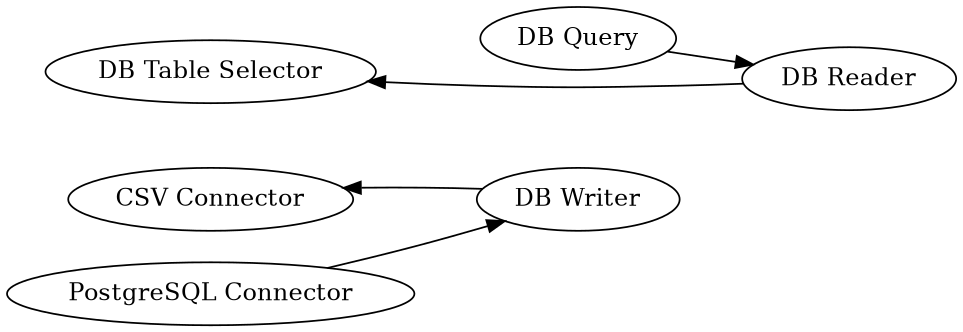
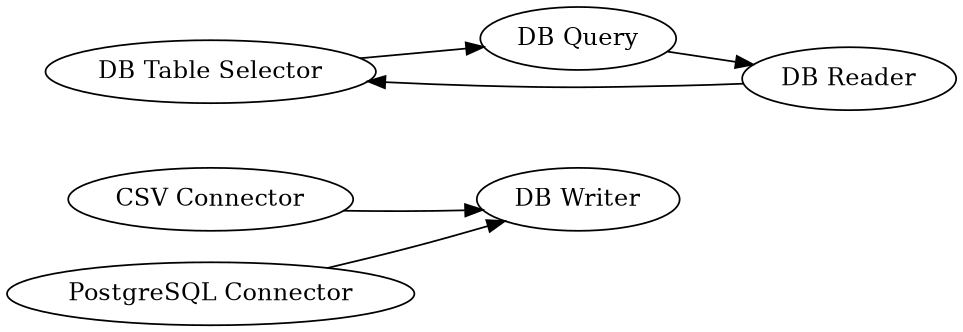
edge "DB Table Selector" -> "DB Query": added
edge "DB Writer" -> "CSV Connector": reversed
